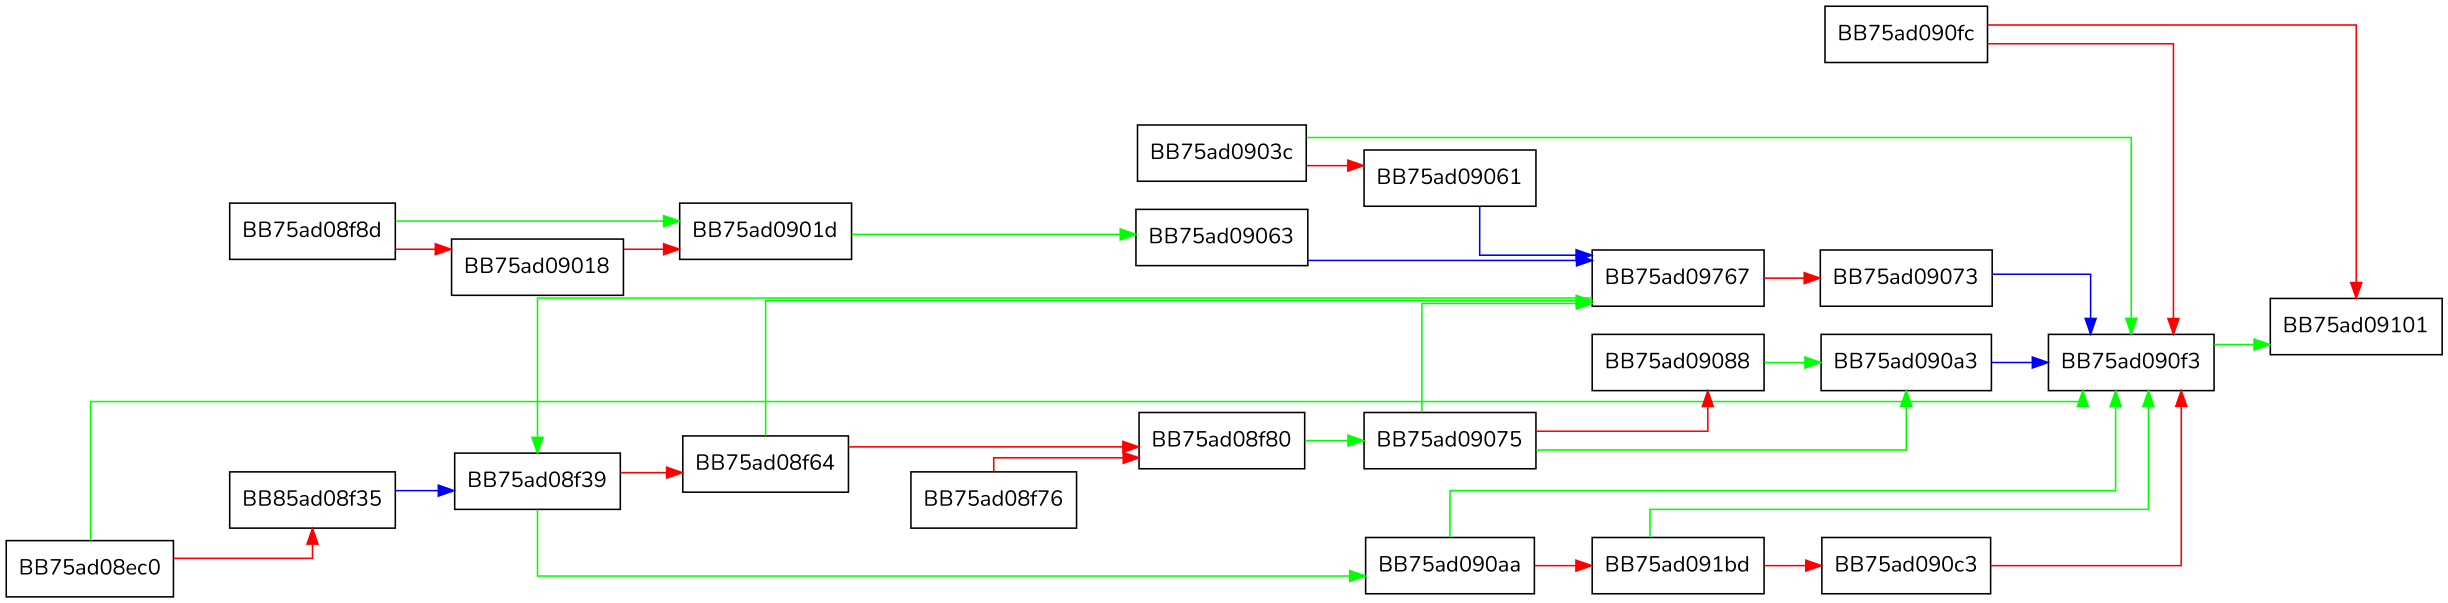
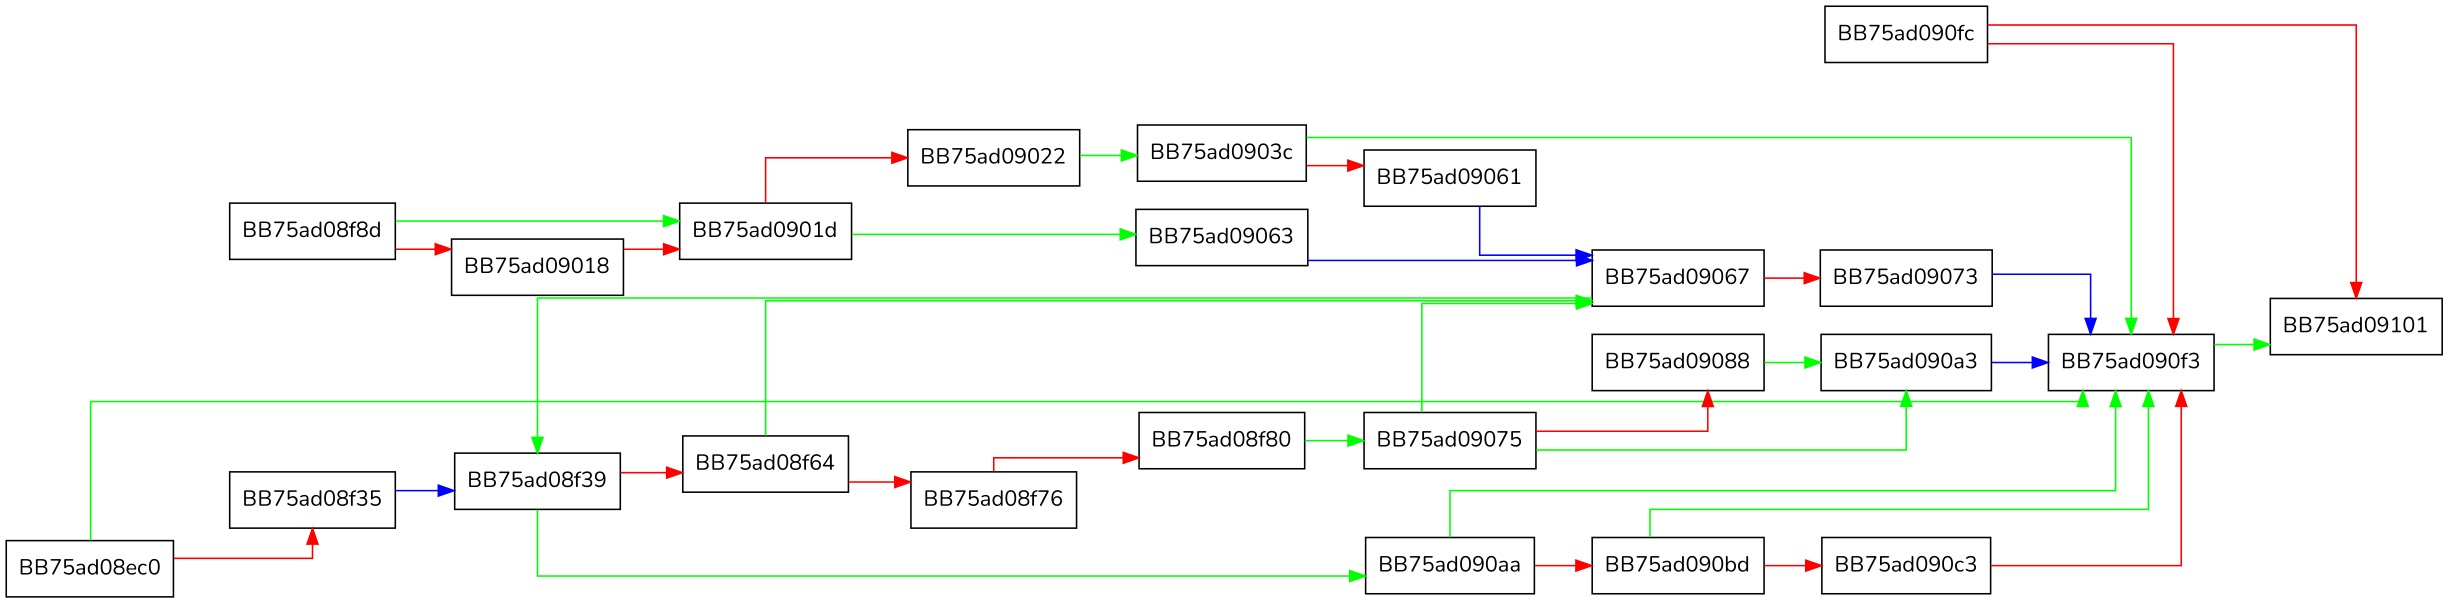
node "BB75ad09022": added
node "BB75ad09767": label "BB75ad09767" -> "BB75ad09067"
edge "BB75ad08f64" -> "BB75ad08f80": now "BB75ad08f64" -> "BB75ad08f76"
node "BB85ad08f35": label "BB85ad08f35" -> "BB75ad08f35"
node "BB75ad091bd": label "BB75ad091bd" -> "BB75ad090bd"
